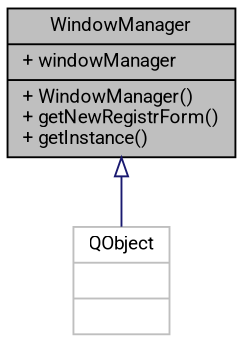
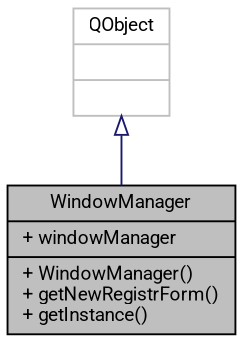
edge "QObject" -> "WindowManager": reversed
